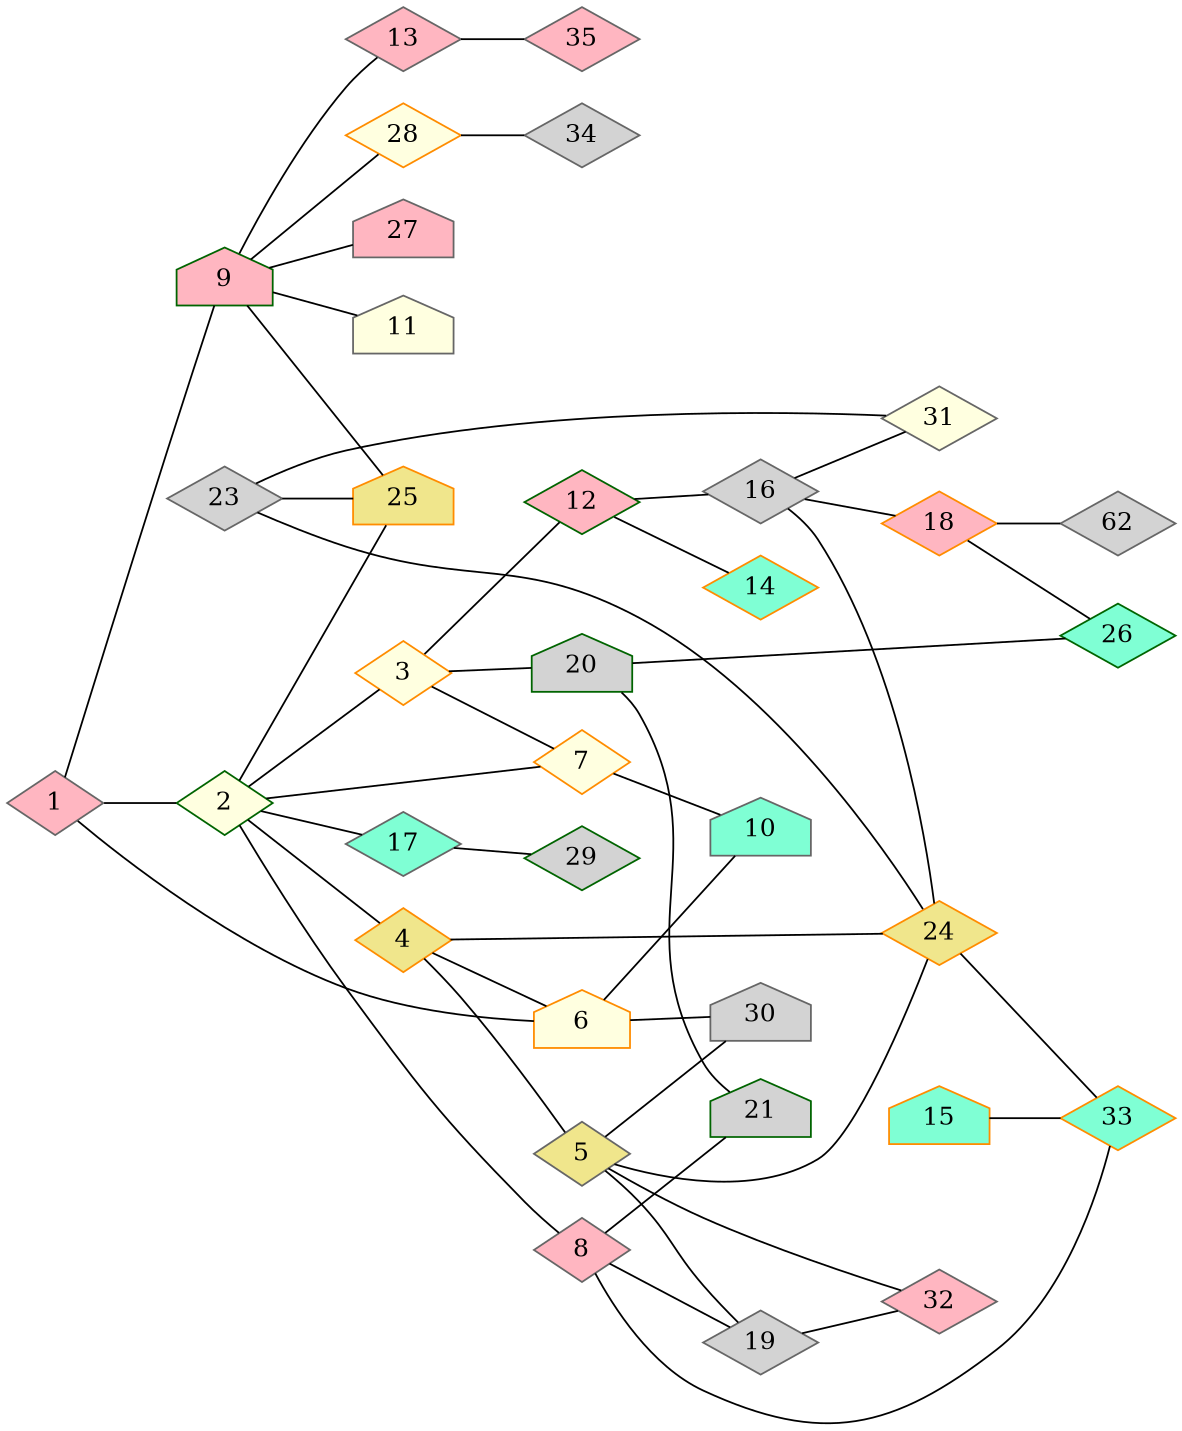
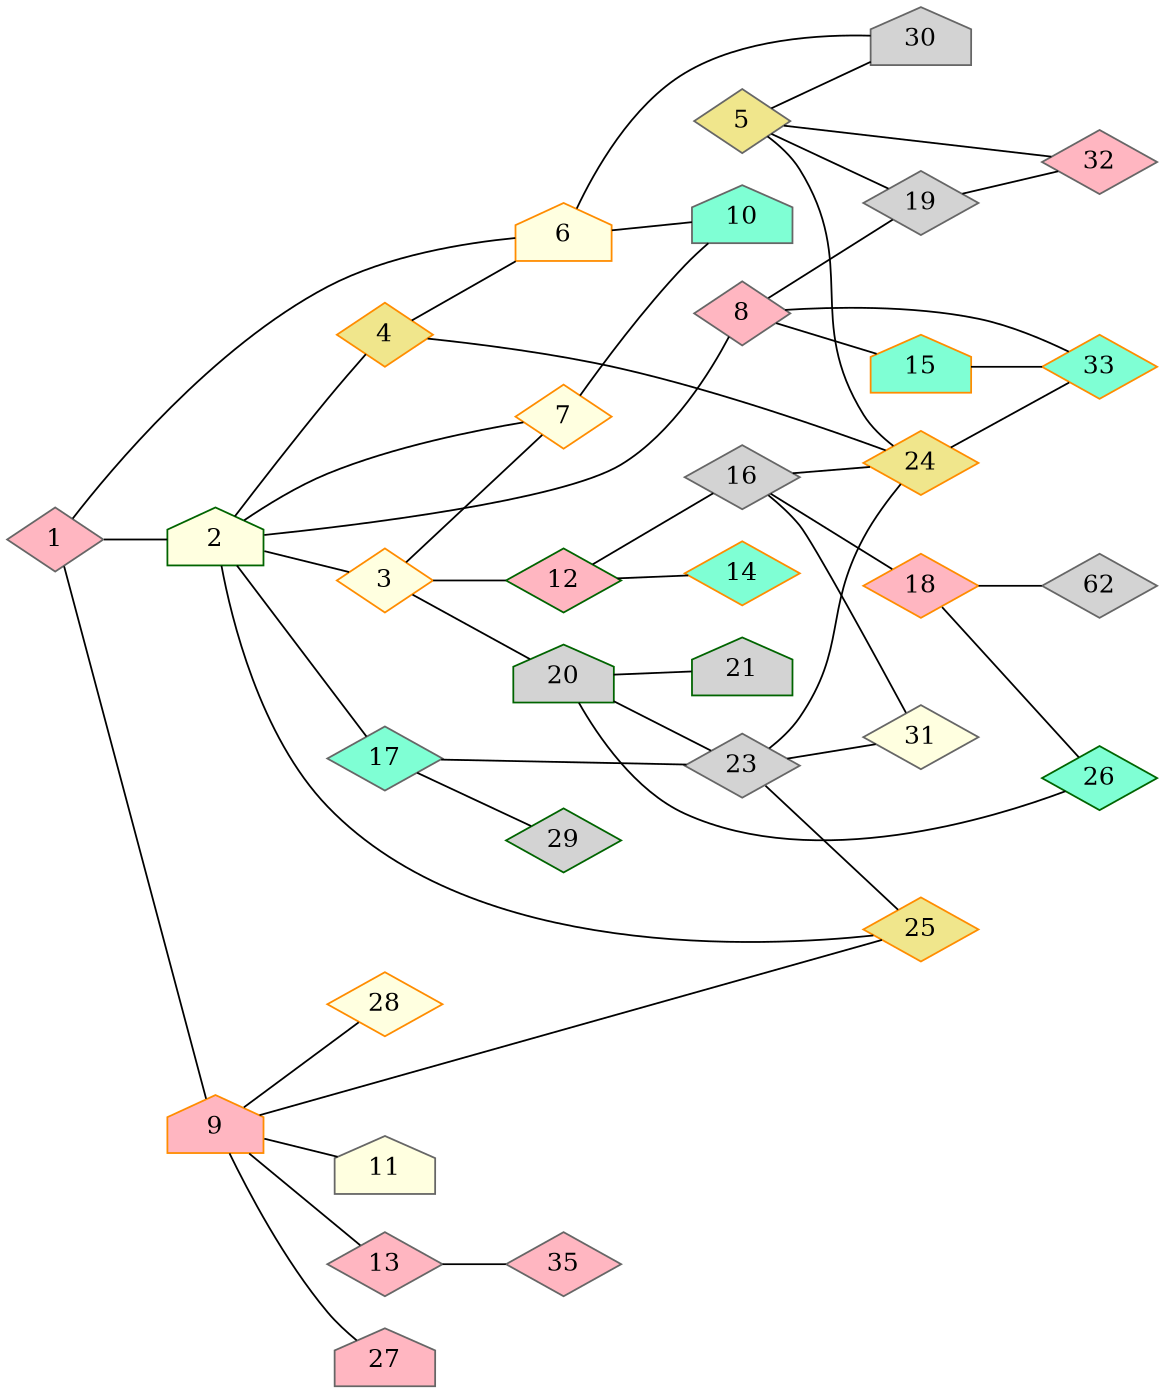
node "34": removed
node "9": color darkgreen -> darkorange
node "25": shape house -> diamond
edge "20" -- "23": added
edge "17" -- "23": added
node "2": shape diamond -> house
edge "4" -- "5": removed
edge "21" -- "8": now "15" -- "8"
